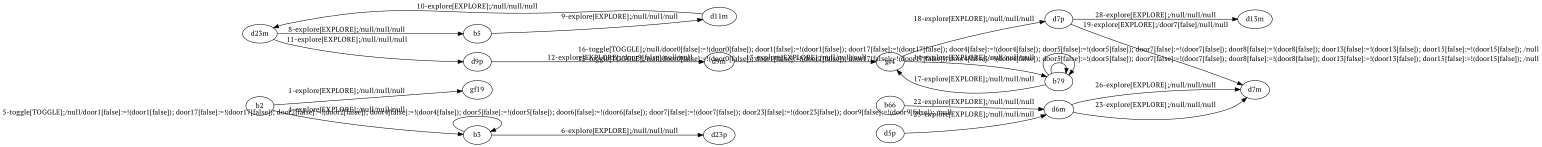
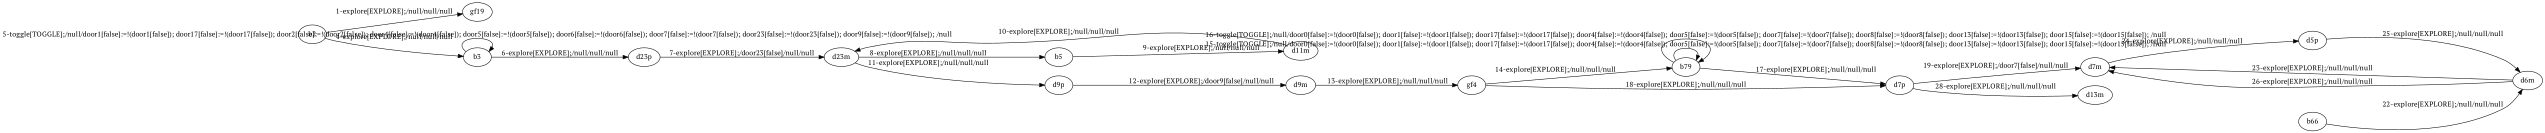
edge "d7m" -> "d5p": added, label "24-explore[EXPLORE];/null/null/null"
edge "d23p" -> "d23m": added, label "7-explore[EXPLORE];/door23[false]/null/null"
edge "b79" -> "gf4": now "b79" -> "d7p"
